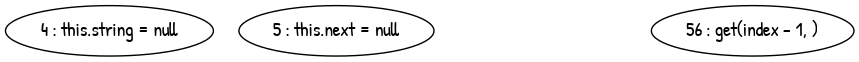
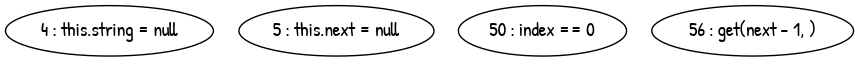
node "50 : index == 0": added
node "56 : get(index - 1, )": label "56 : get(index - 1, )" -> "56 : get(next - 1, )"
